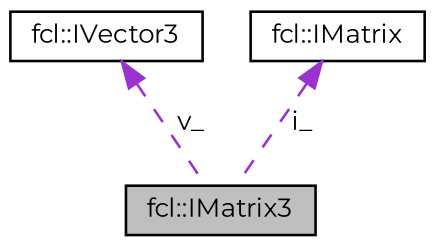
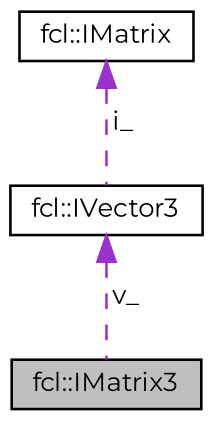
edge "fcl::IMatrix3" -> "fcl::IMatrix": now "fcl::IVector3" -> "fcl::IMatrix"
